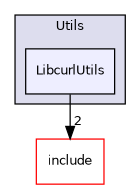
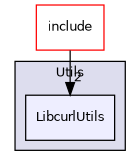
edge "LibcurlUtils" -> "include": reversed
